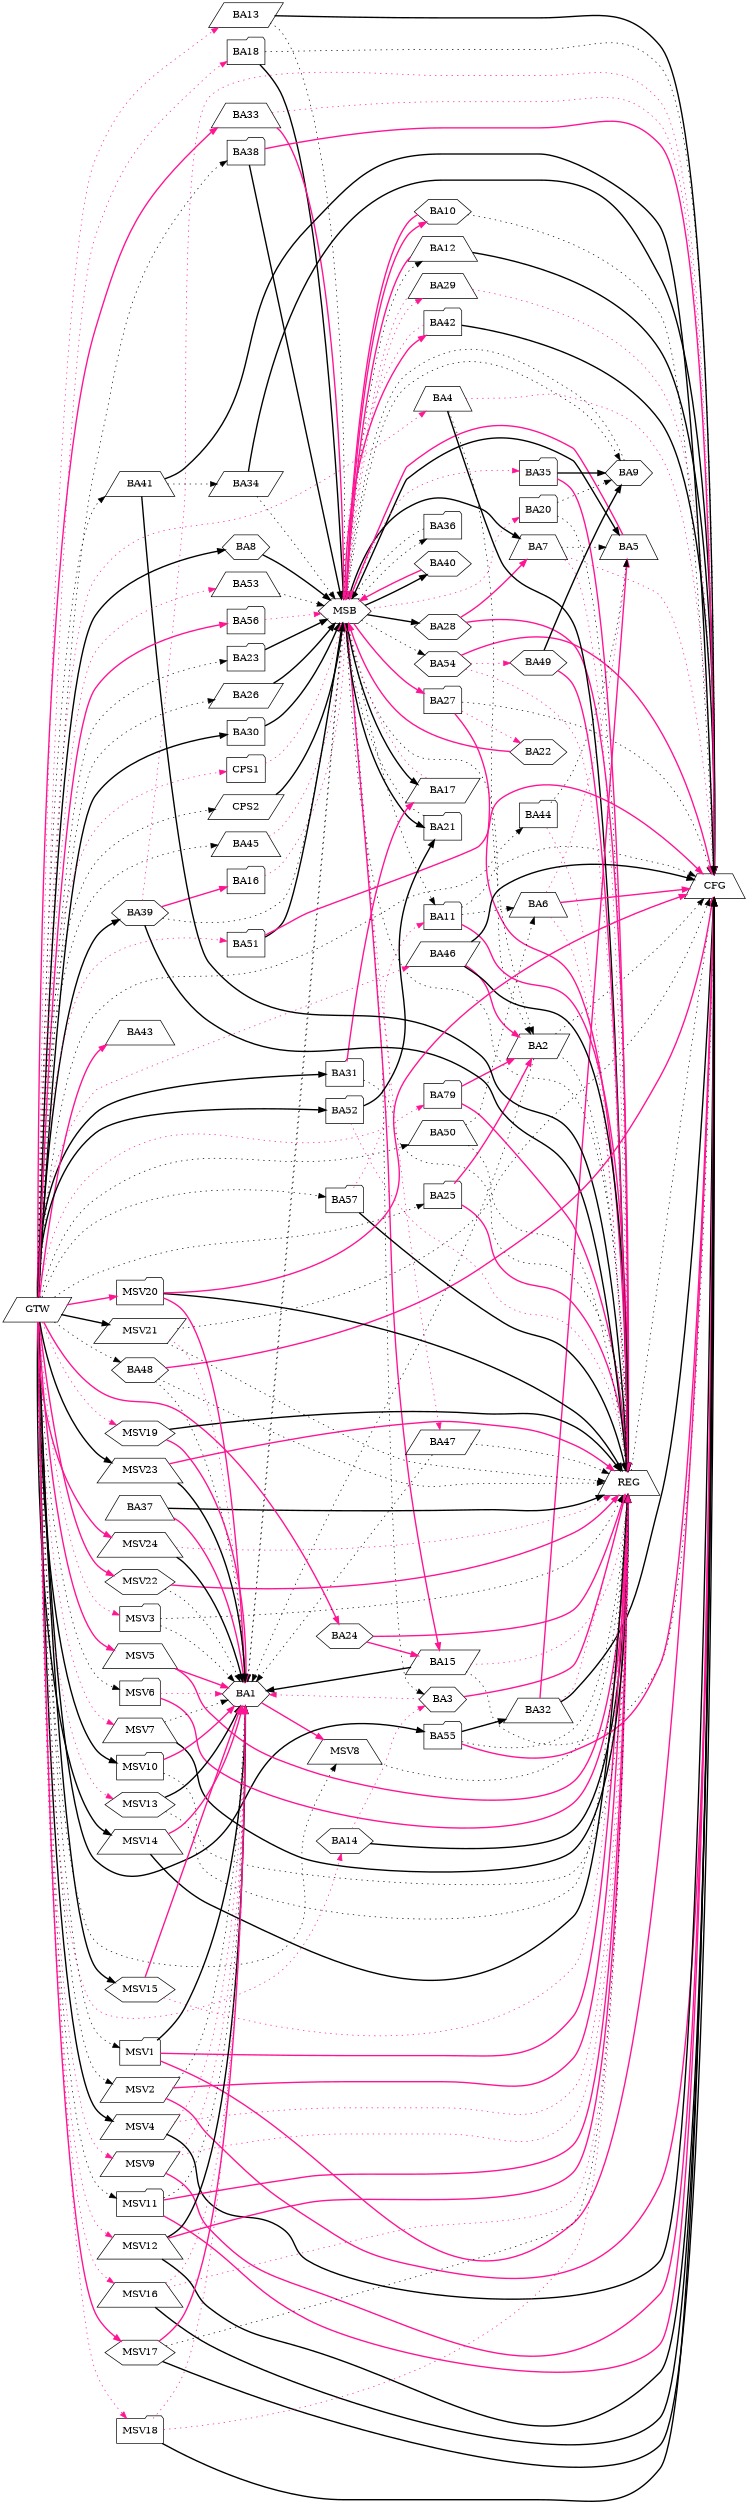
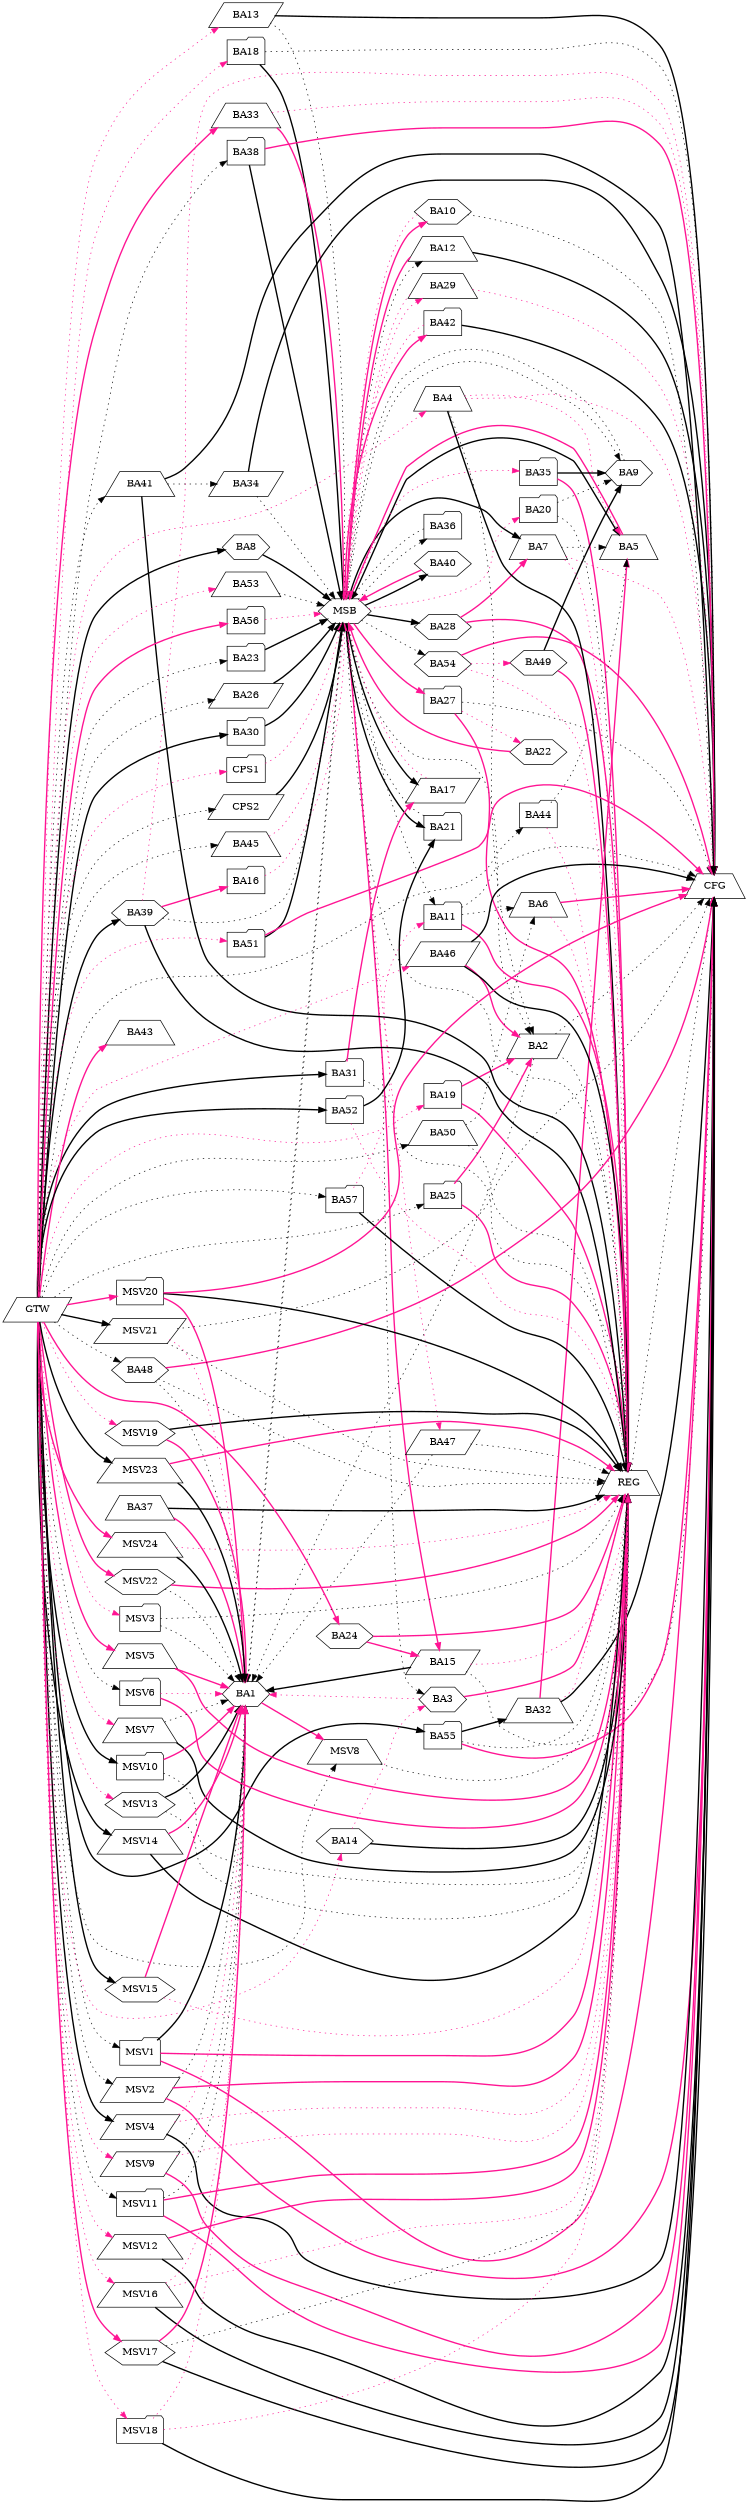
edge "BA10" -> "MSB": style bold -> dotted
edge "BA6" -> "BA5": now "BA4" -> "BA5"
node "BA79": label "BA79" -> "BA19"
edge "MSV9" -> "BA1": color deeppink -> black
edge "MSV12" -> "BA1": removed
